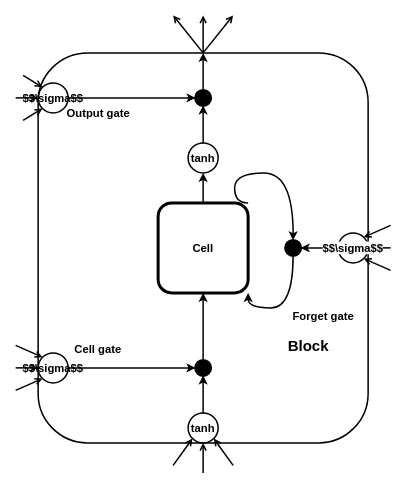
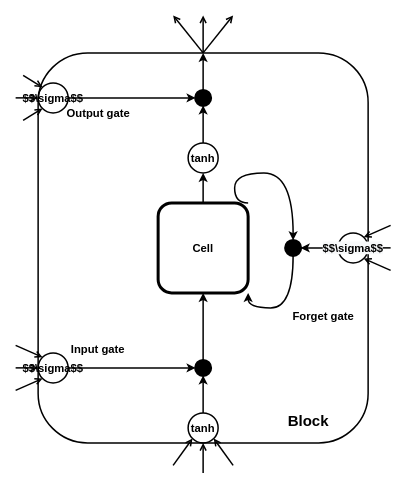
node "Block": moved (308, 345) -> (308, 420)
node "Cell gate": label "Cell gate" -> "Input gate"
